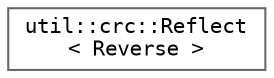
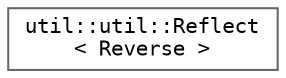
node "util::crc::Reflect < Reverse >": label "util::crc::Reflect < Reverse >" -> "util::util::Reflect < Reverse >"
